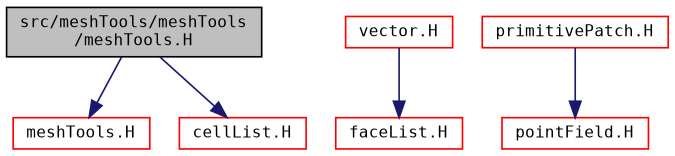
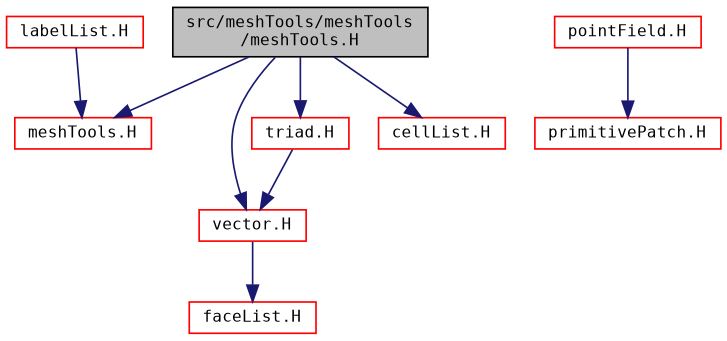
node "labelList.H": added
edge "primitivePatch.H" -> "pointField.H": reversed
edge "src/meshTools/meshTools /meshTools.H" -> "vector.H": added
node "triad.H": added
